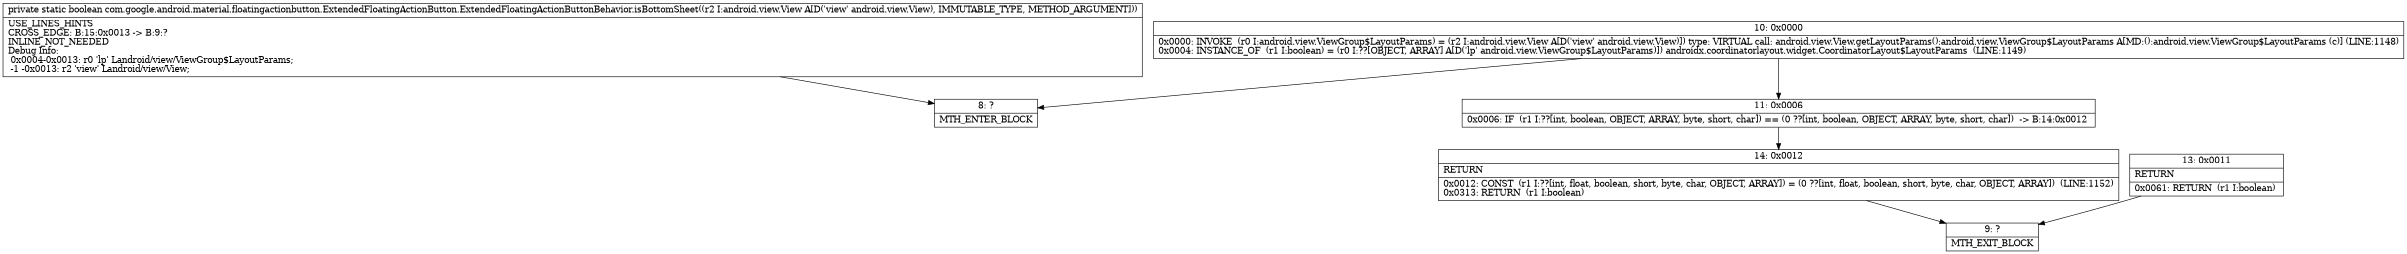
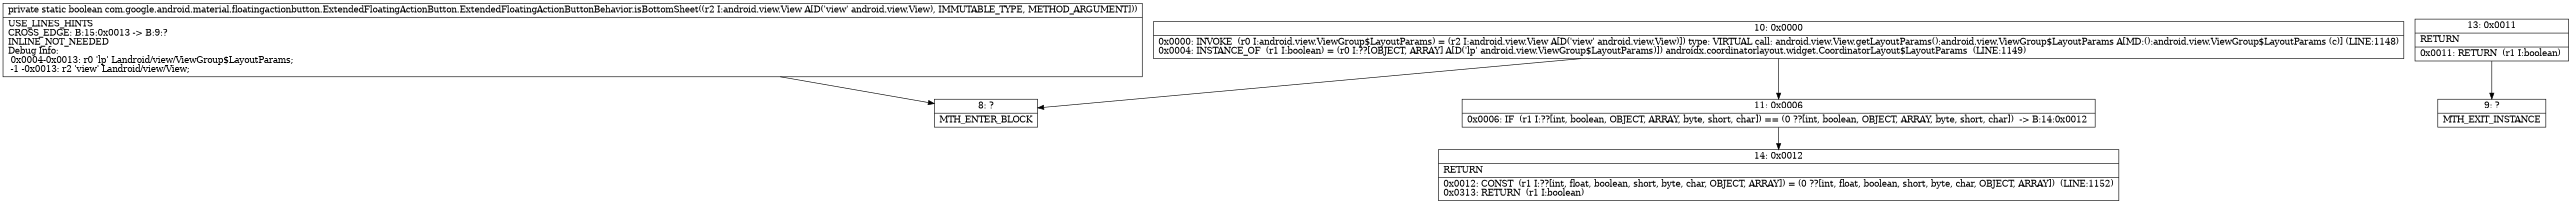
node "13: 0x0011": text "0x0061: RETURN  (r1 I:boolean)" -> "0x0011: RETURN  (r1 I:boolean)"
edge "14: 0x0012" -> "9: ?": removed
node "9: ?": text "MTH_EXIT_BLOCK" -> "MTH_EXIT_INSTANCE"
